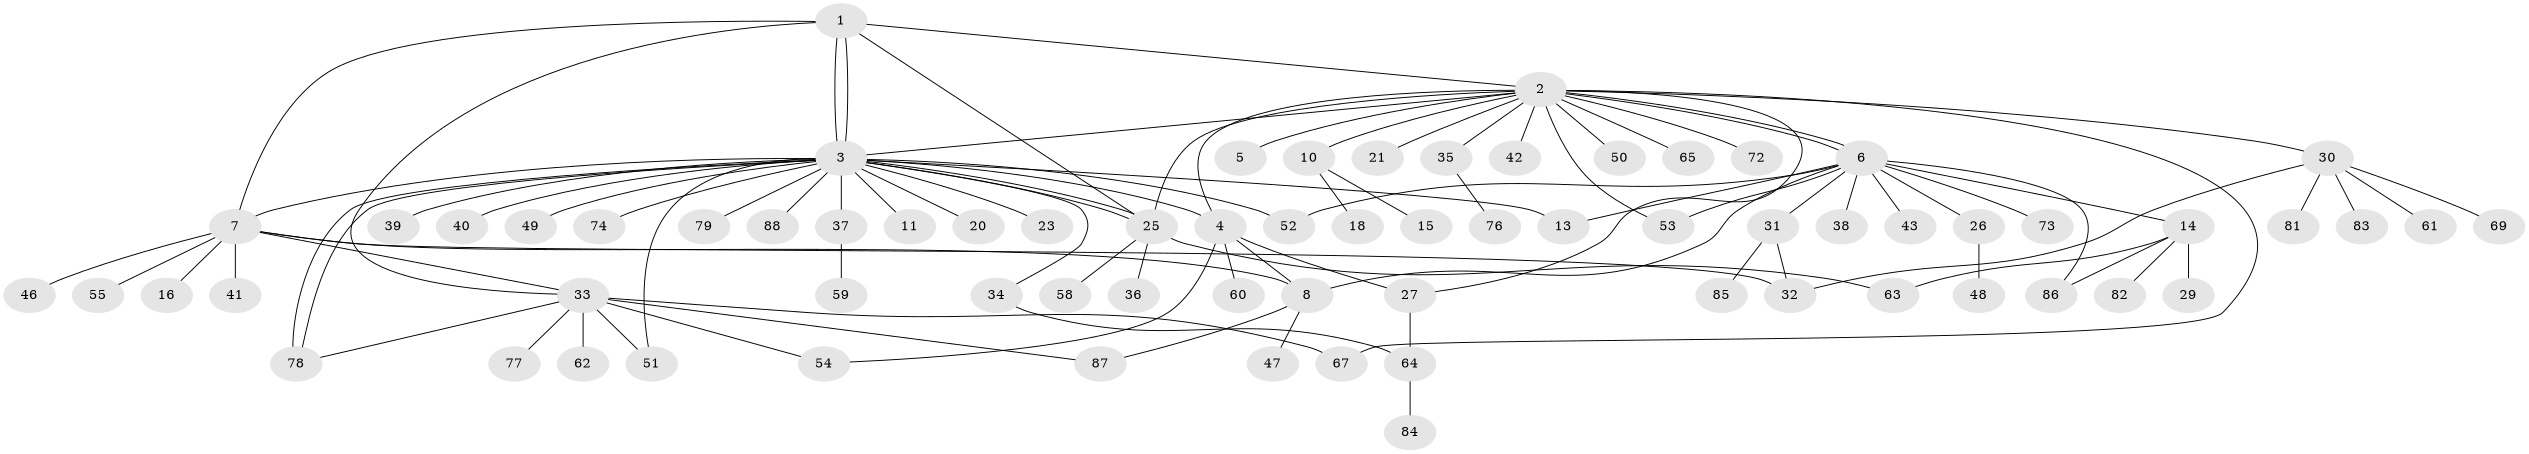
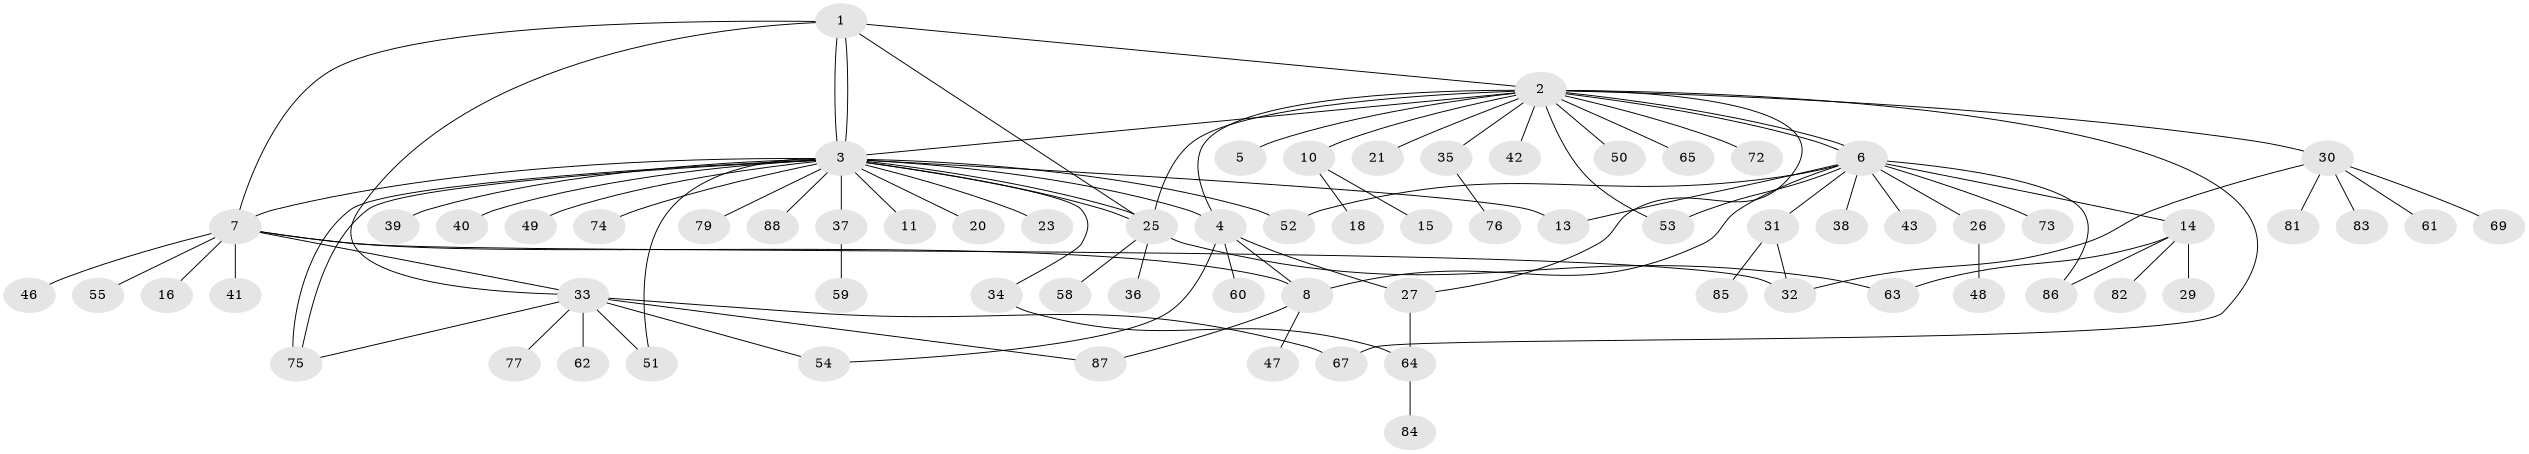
node "78": label "78" -> "75"
